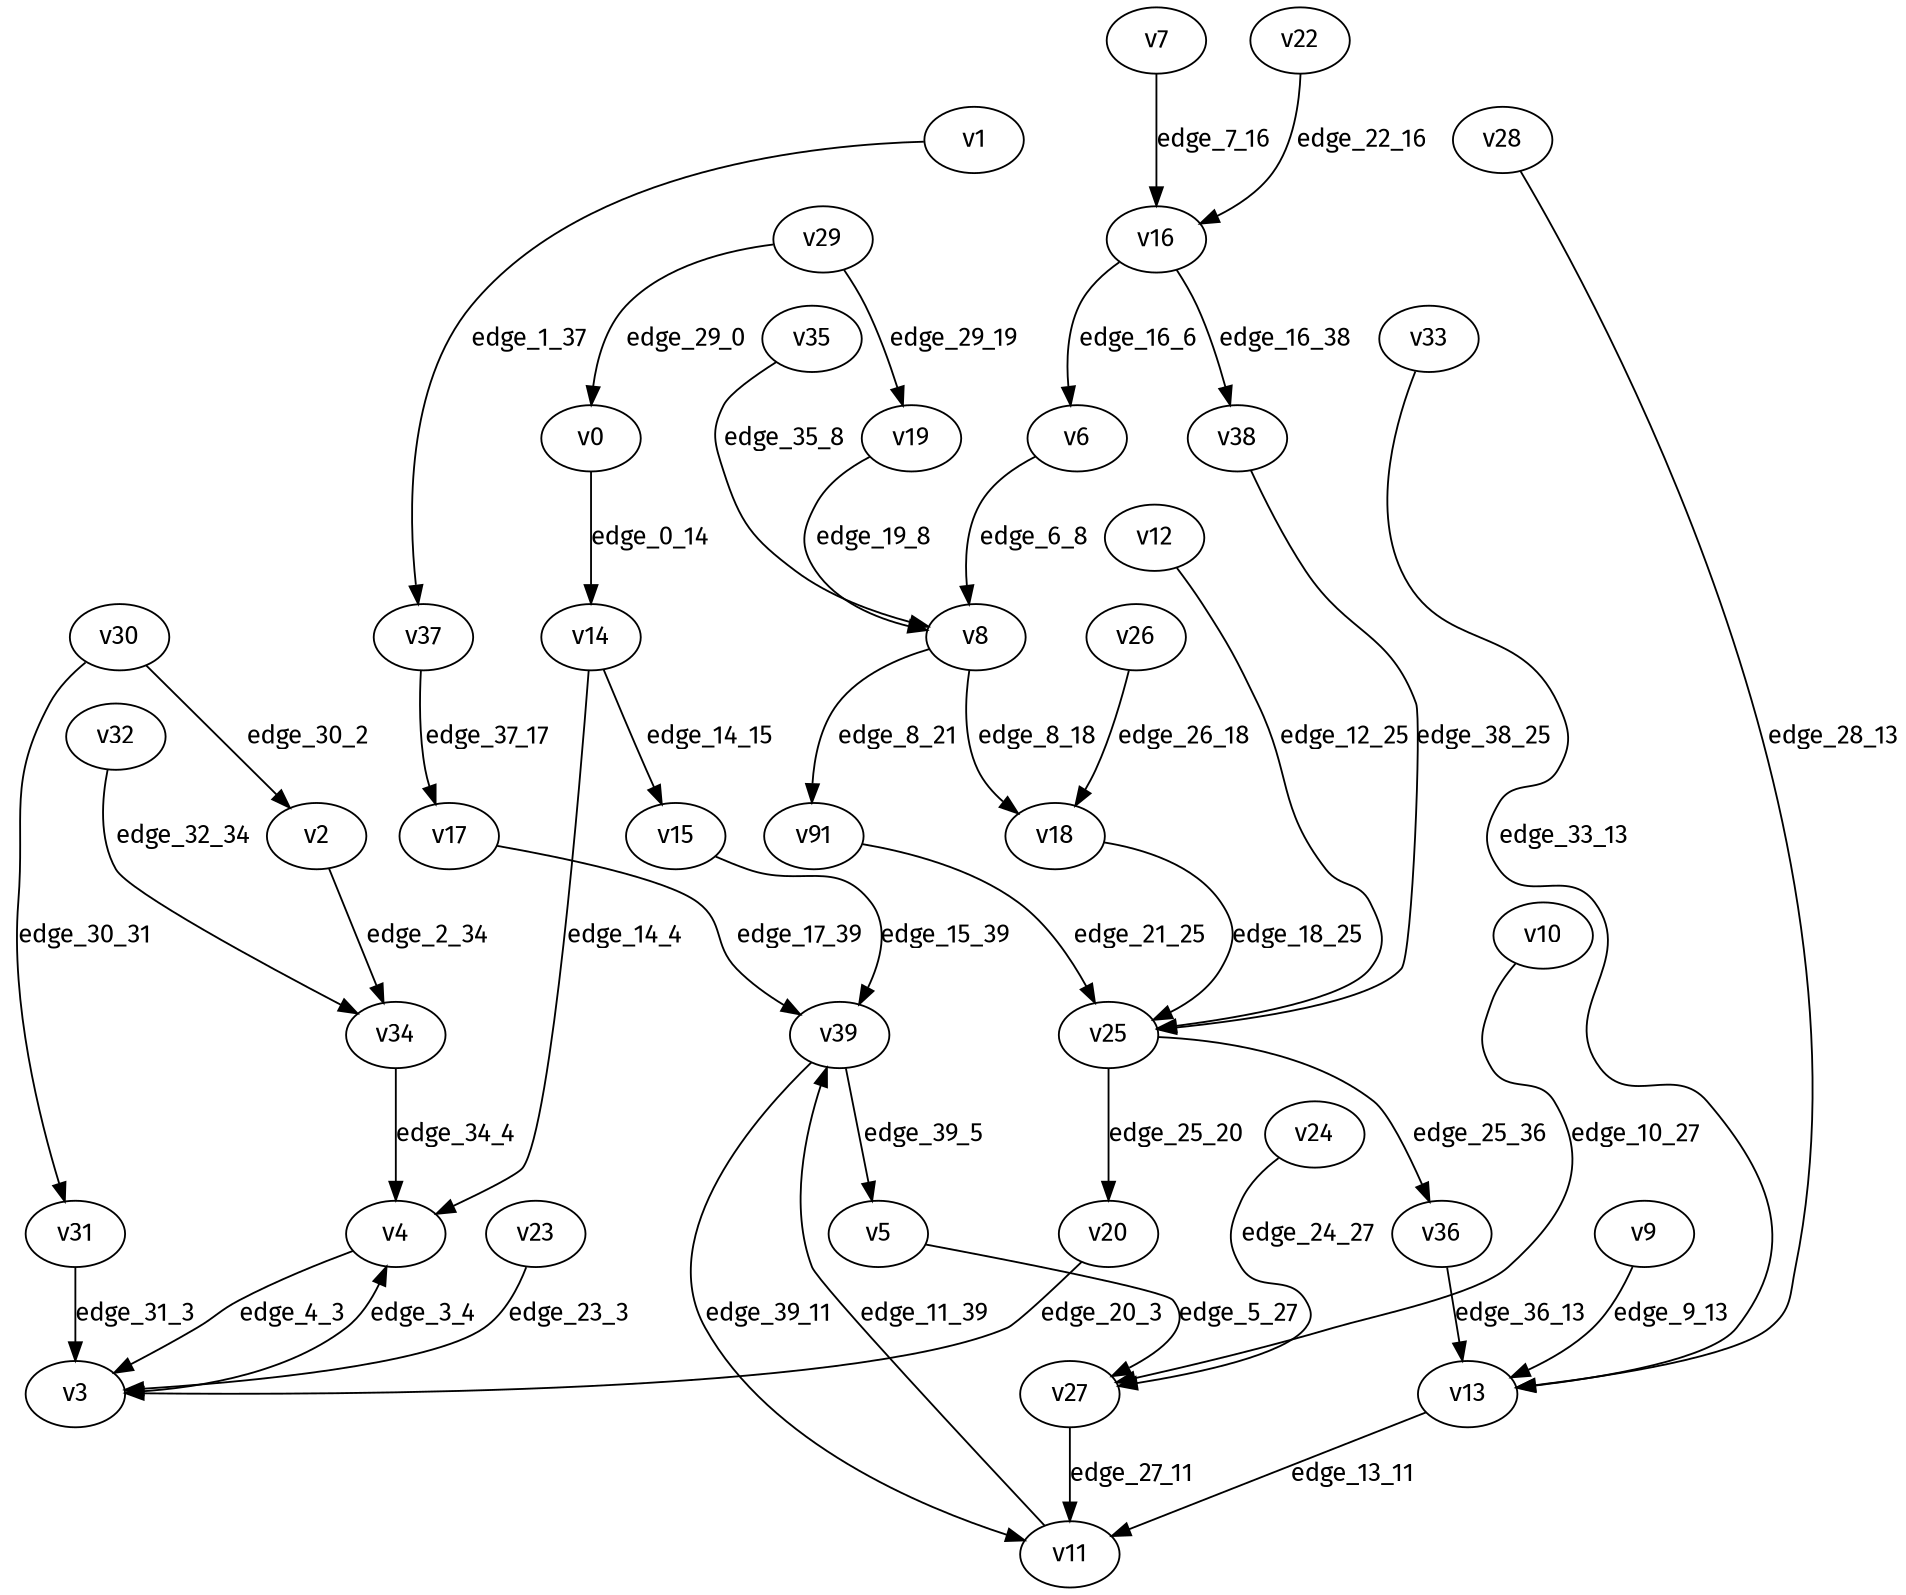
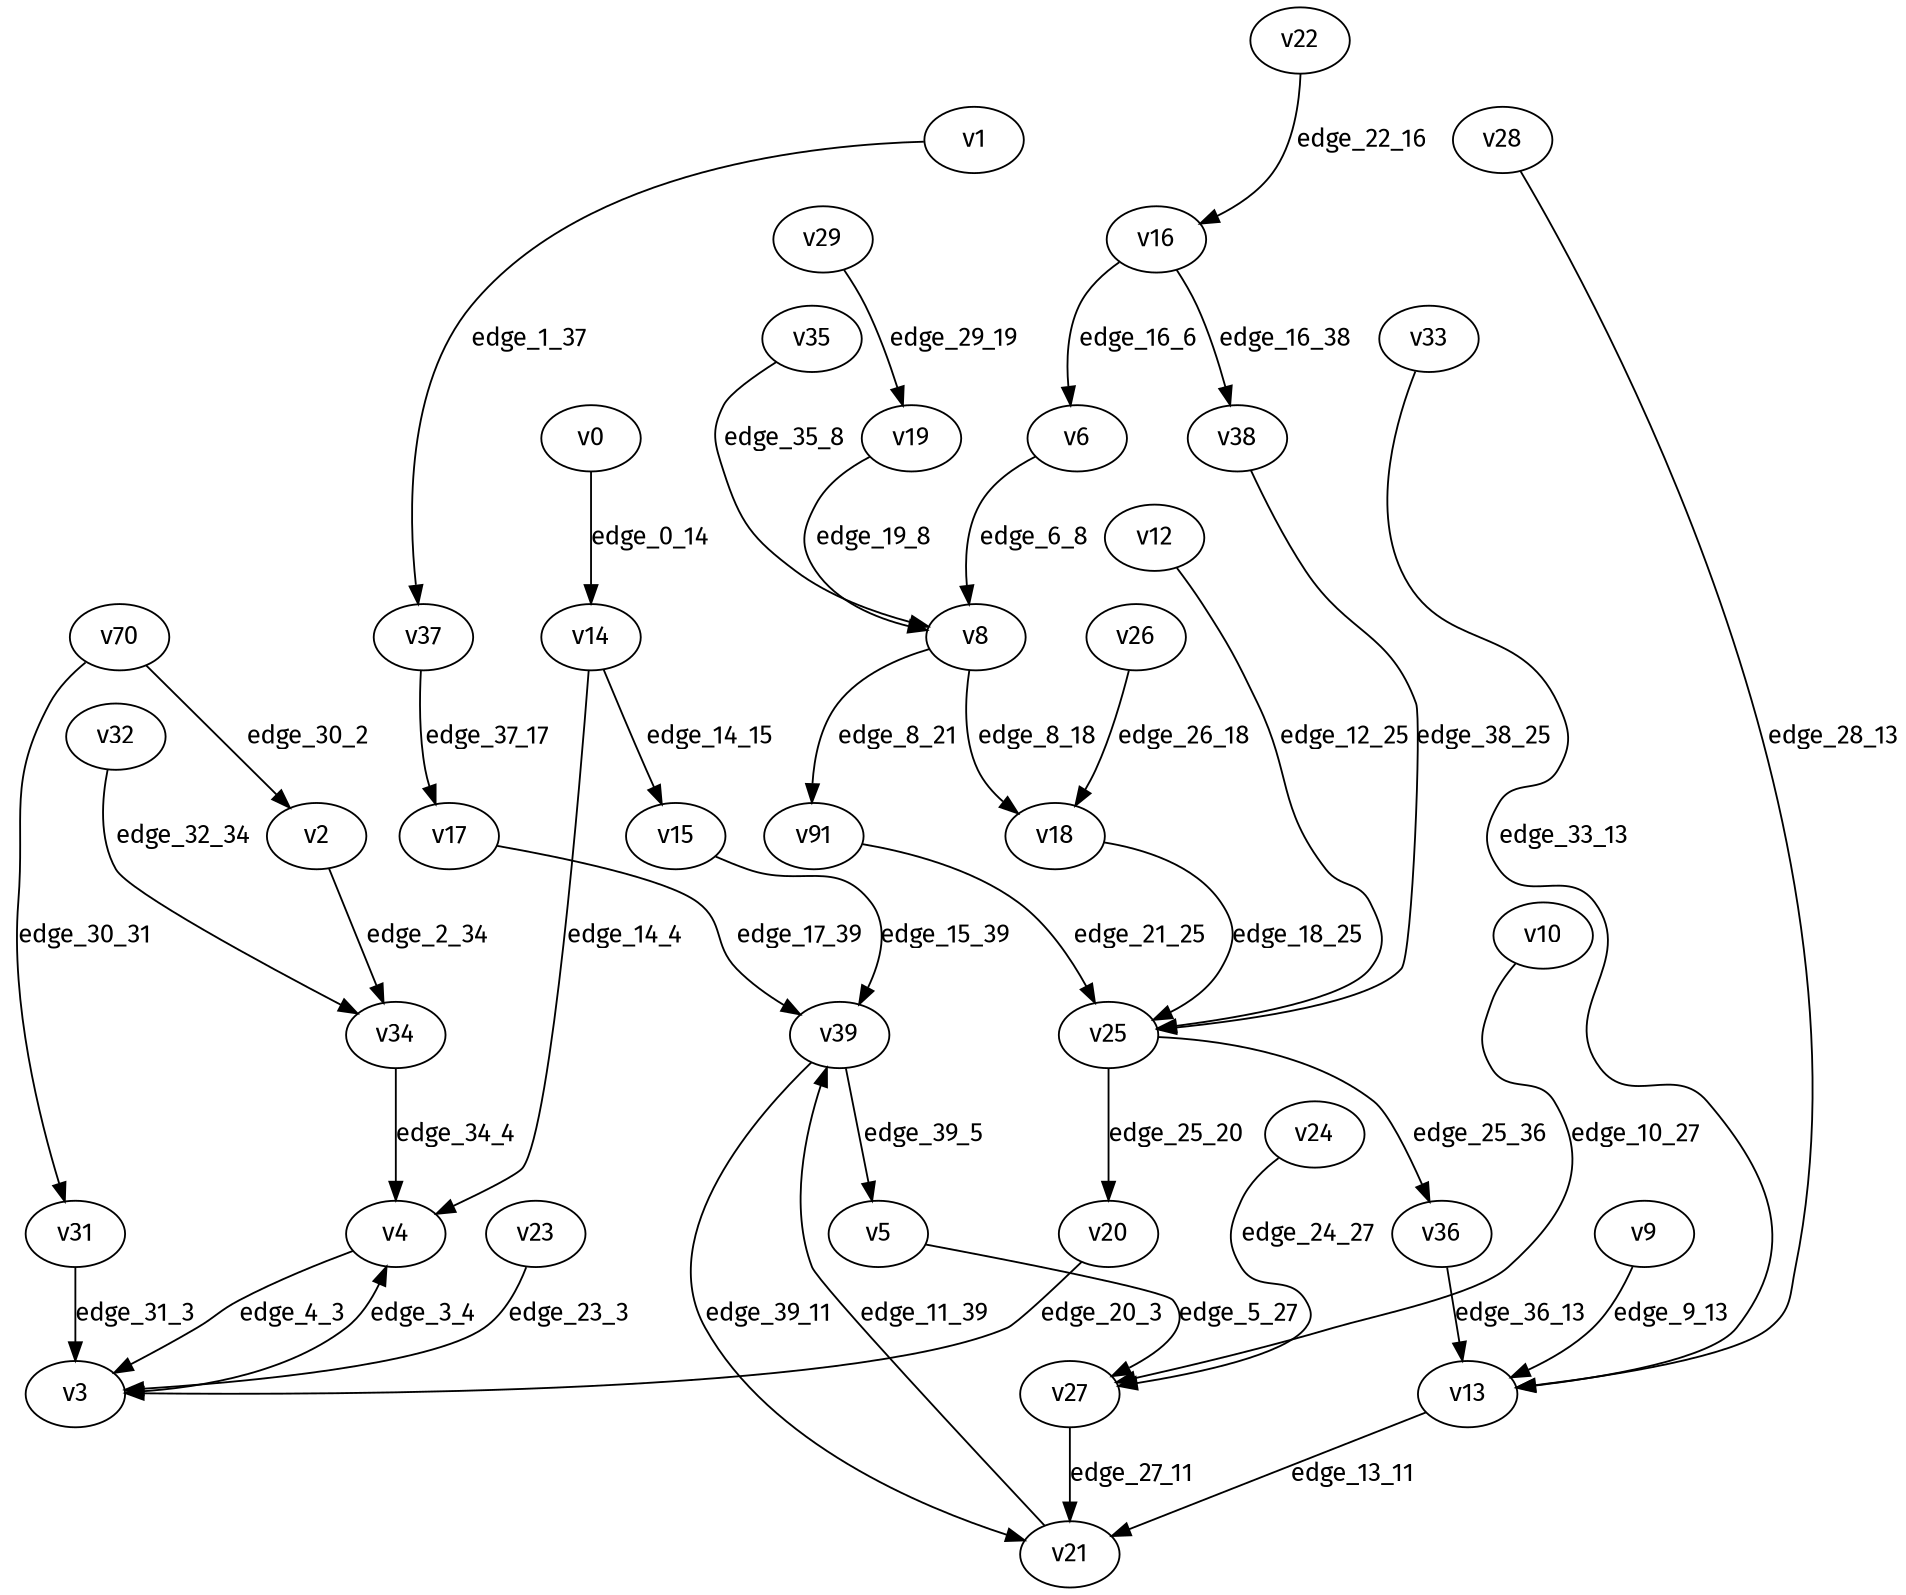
node "v7": removed
edge "v29" -> "v0": removed, label "edge_29_0"
node "v30": label "v30" -> "v70"
node "v11": label "v11" -> "v21"
